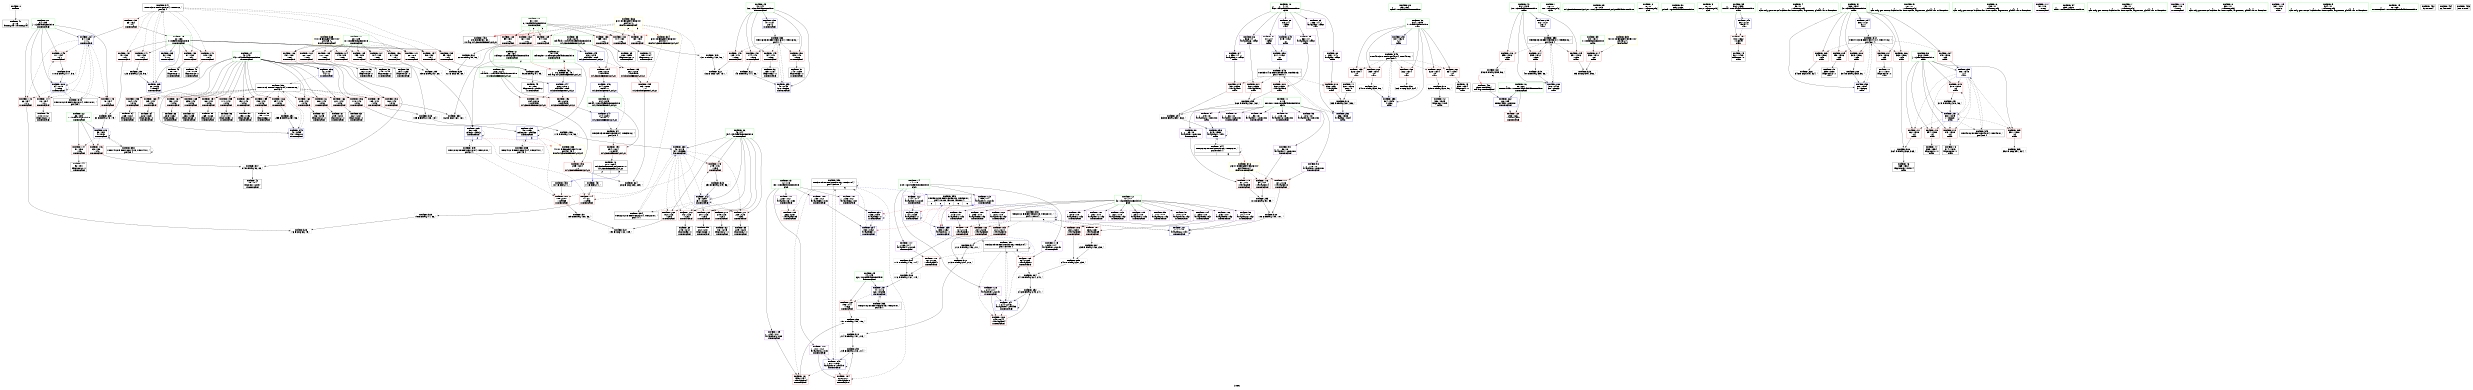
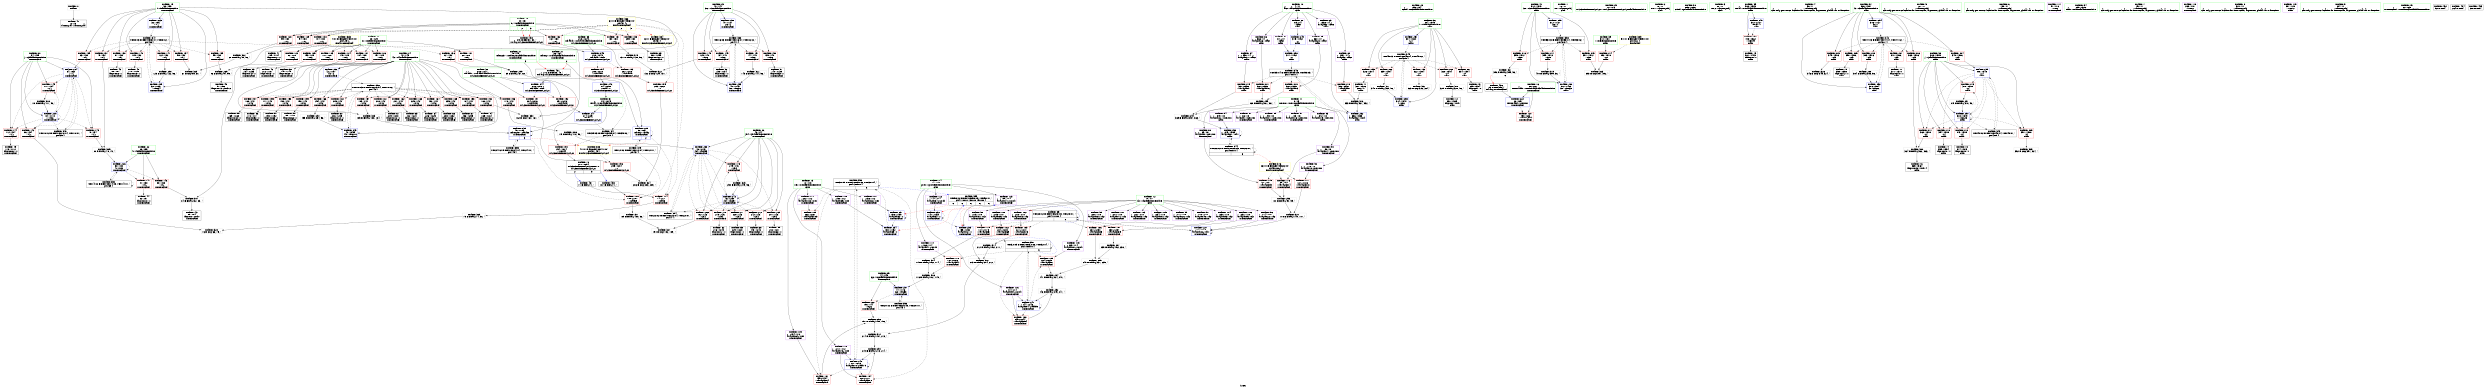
edge "NodeID: 135" -> "NodeID: 19": reversed
edge "NodeID: 33" -> "NodeID: 194": removed
